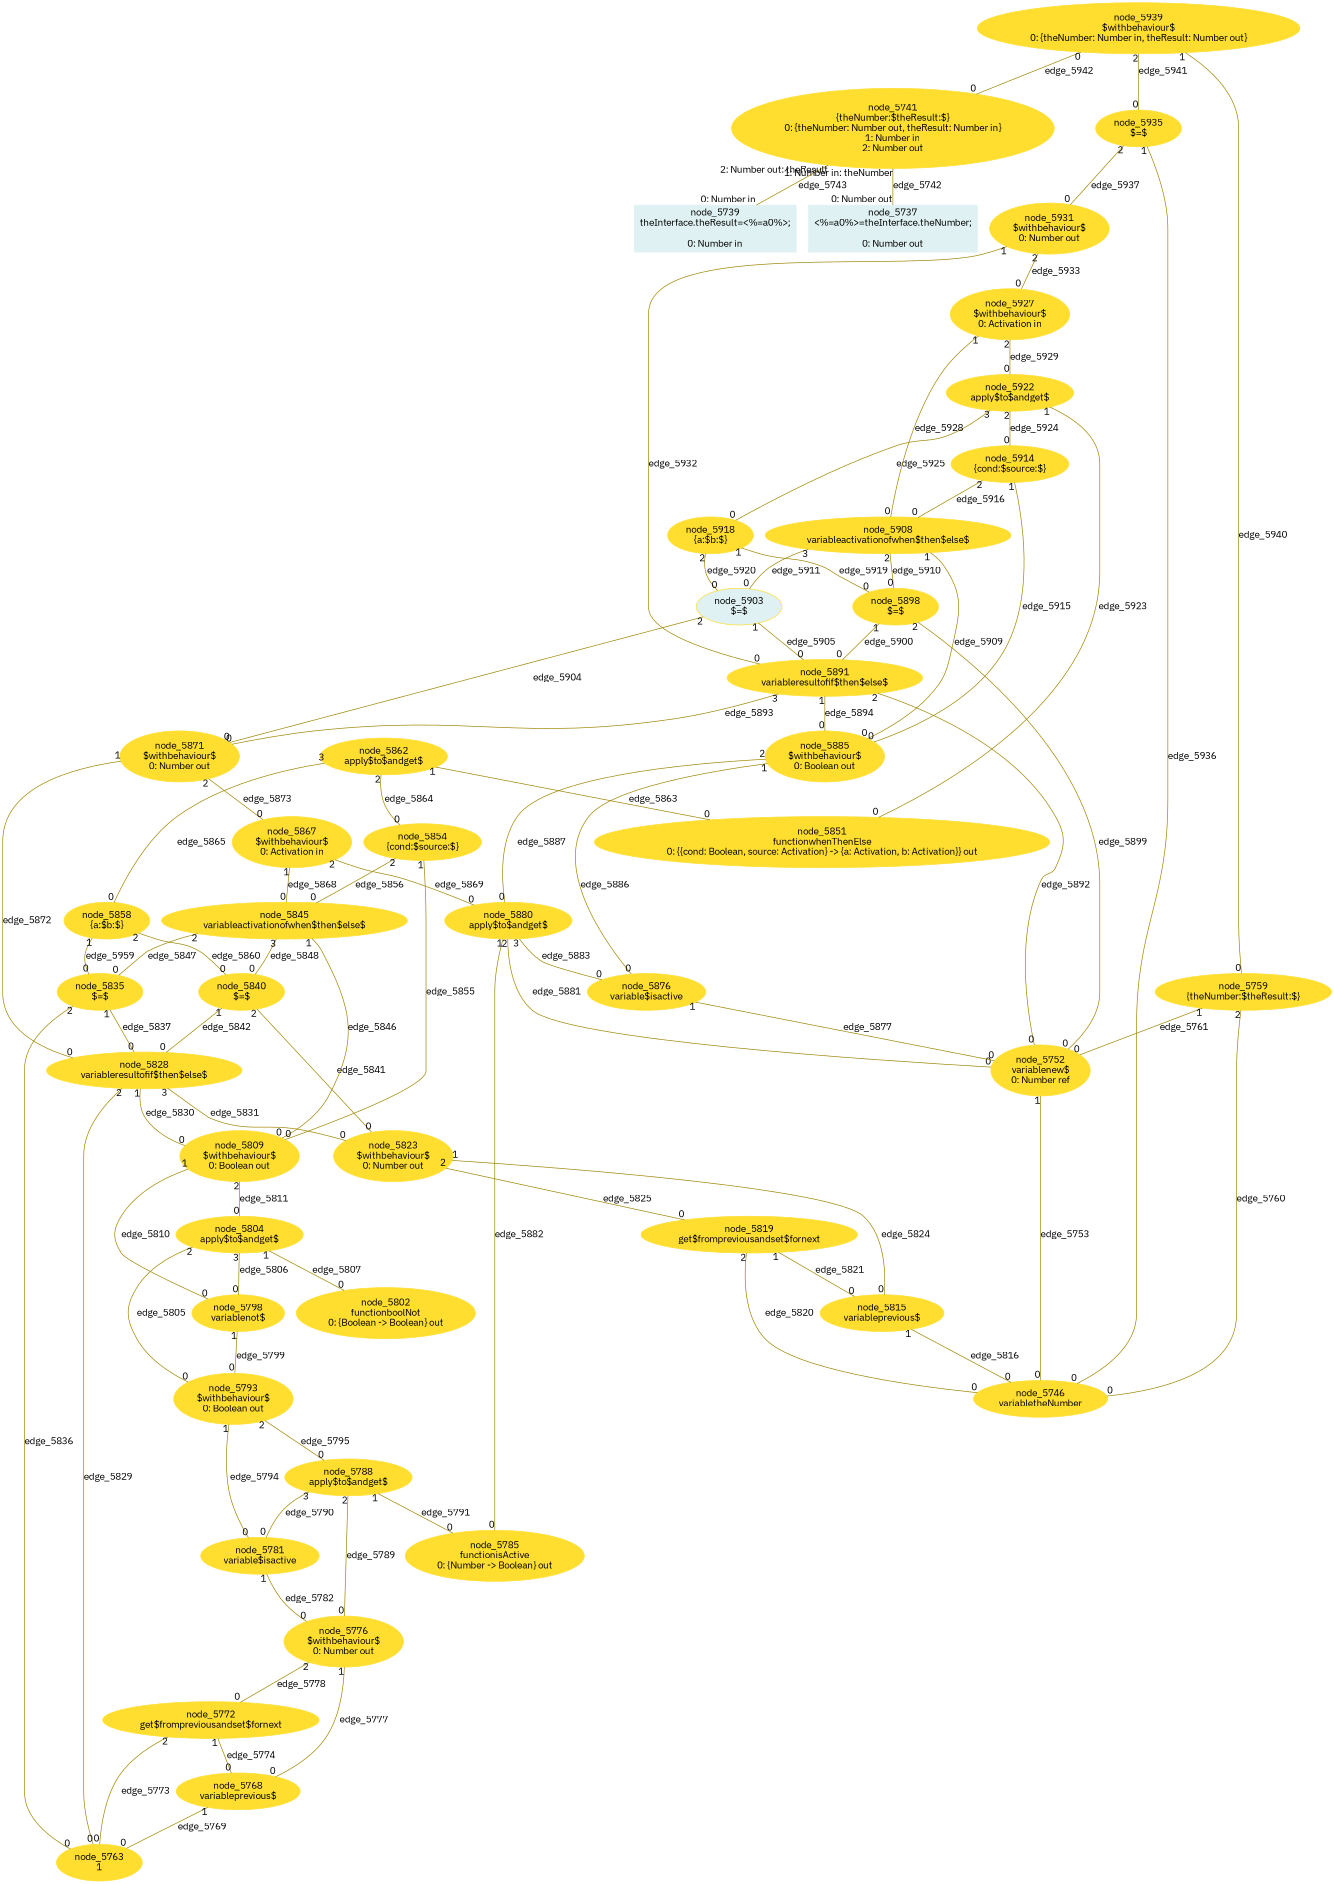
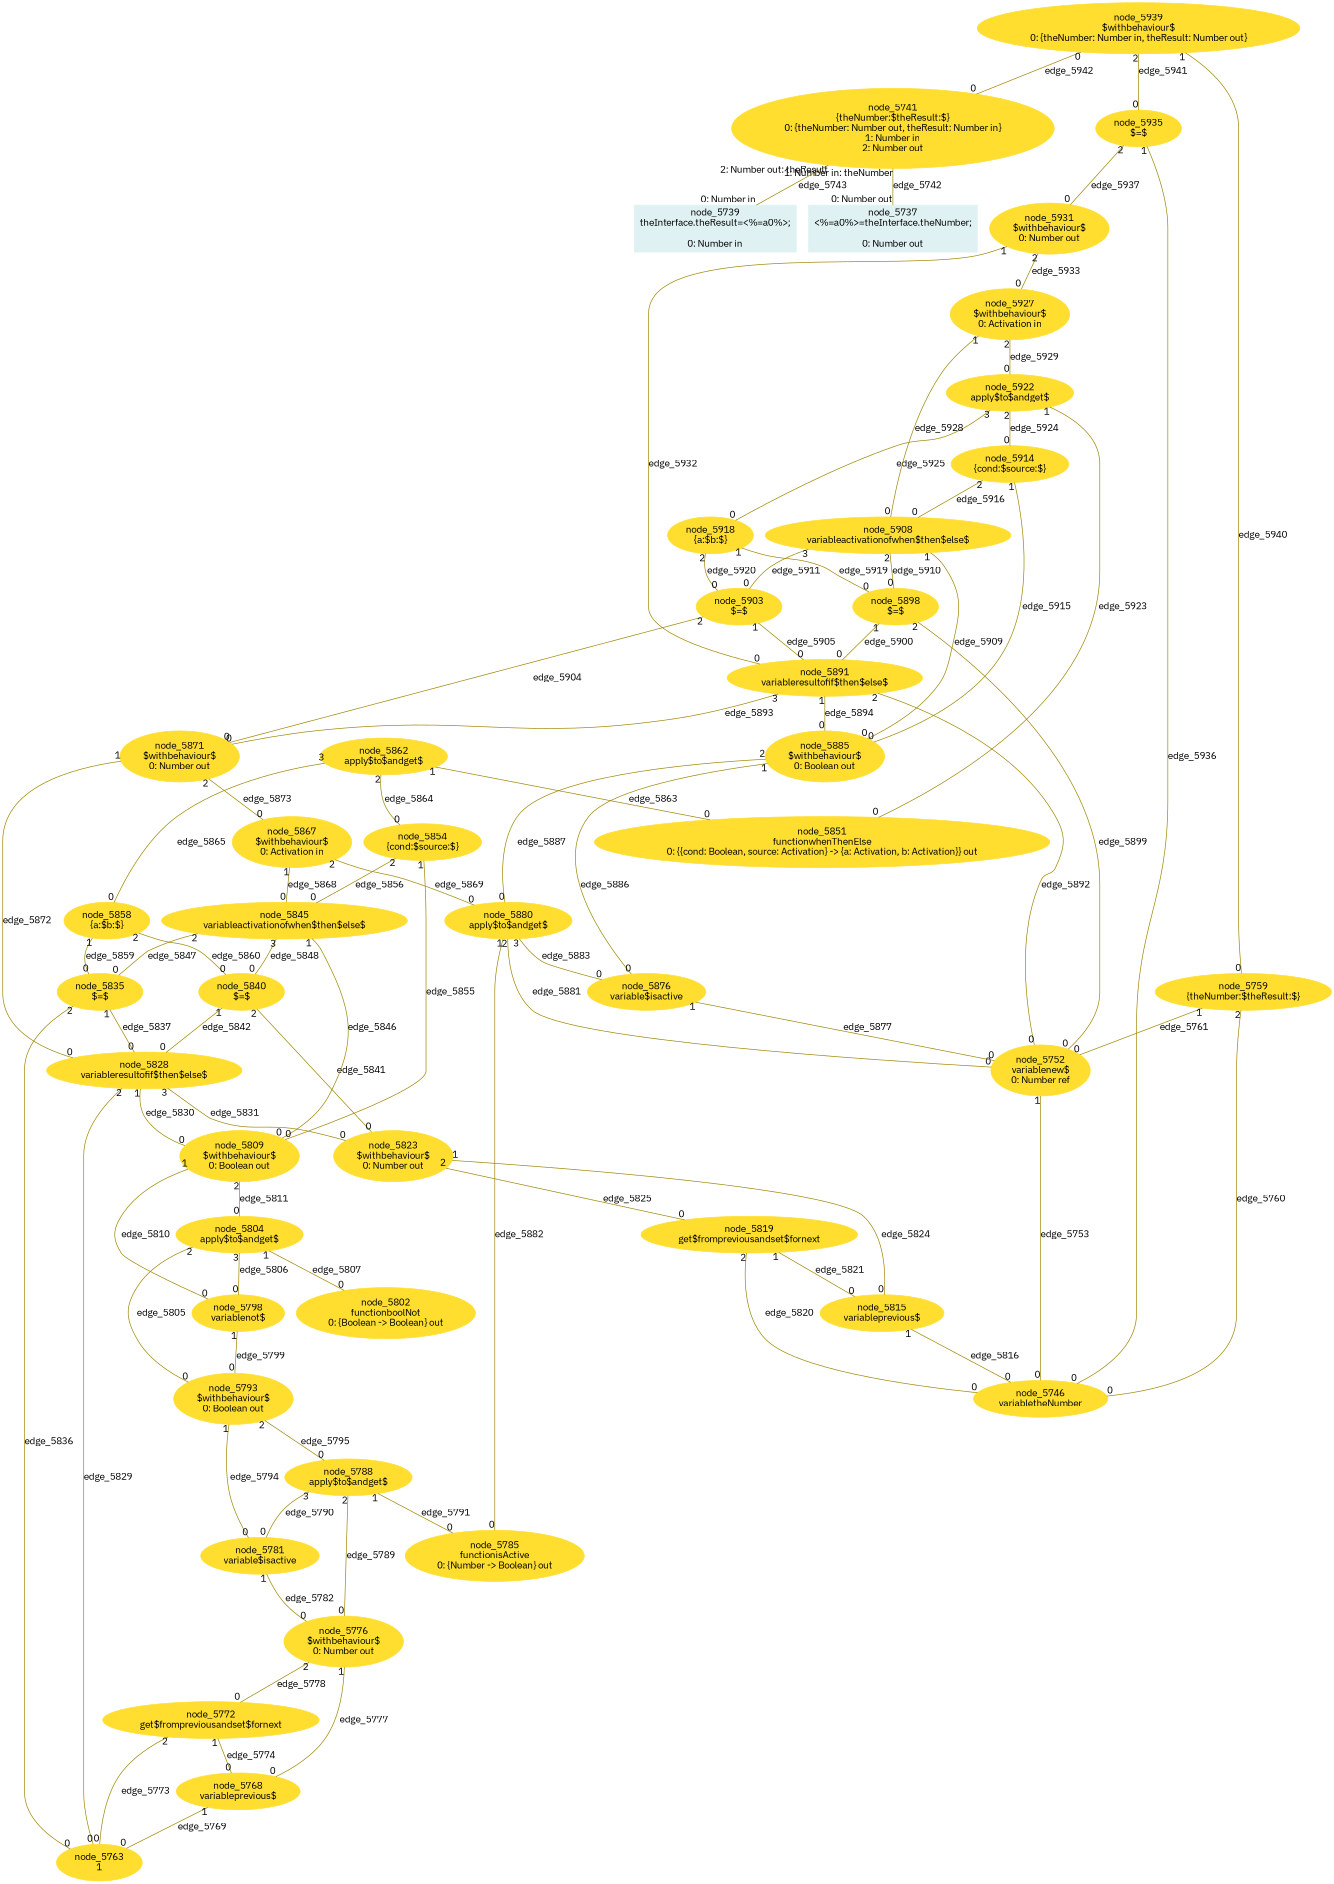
node "node_5903 $=$": fillcolor #dff1f2 -> #ffde2f
edge "node_5858 {a:$b:$}" -- "node_5835 $=$": label "edge_5959" -> "edge_5859"
